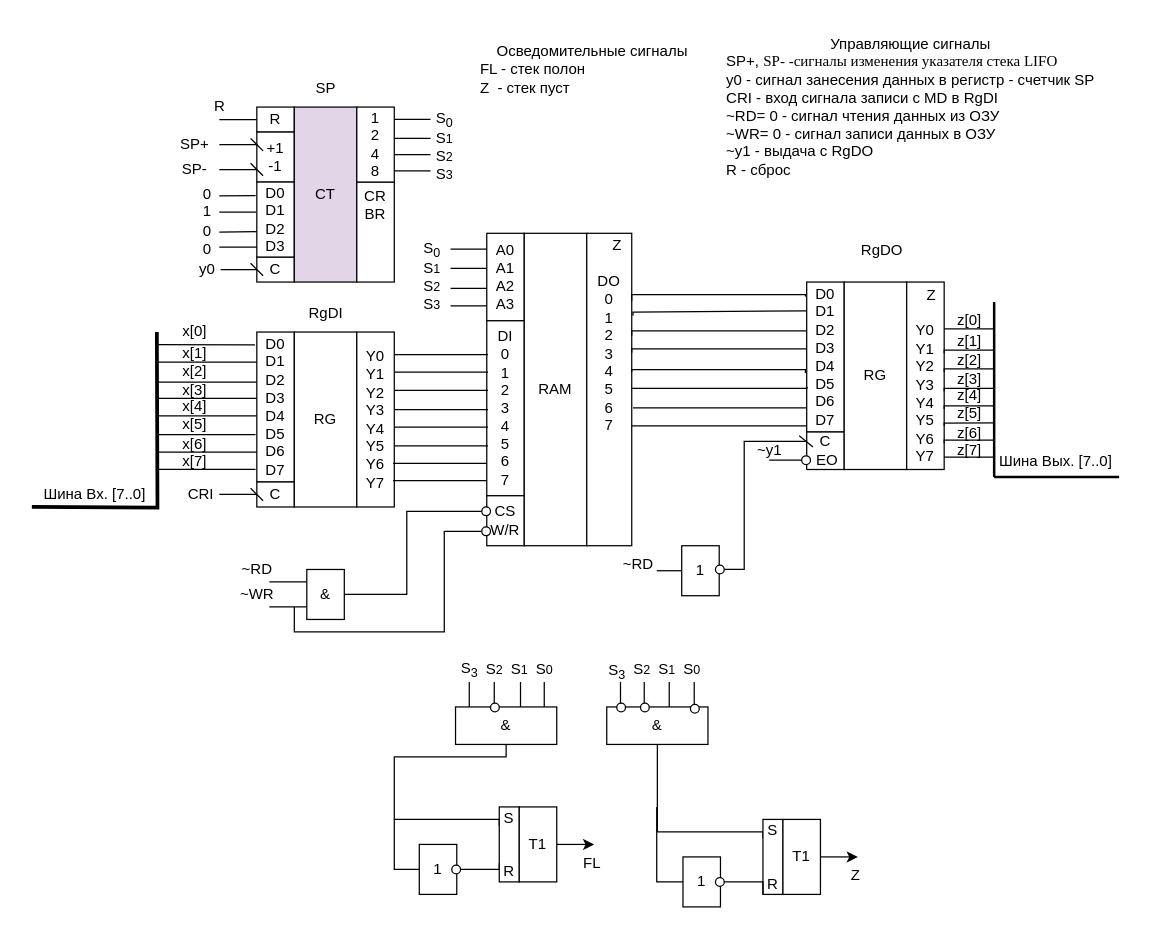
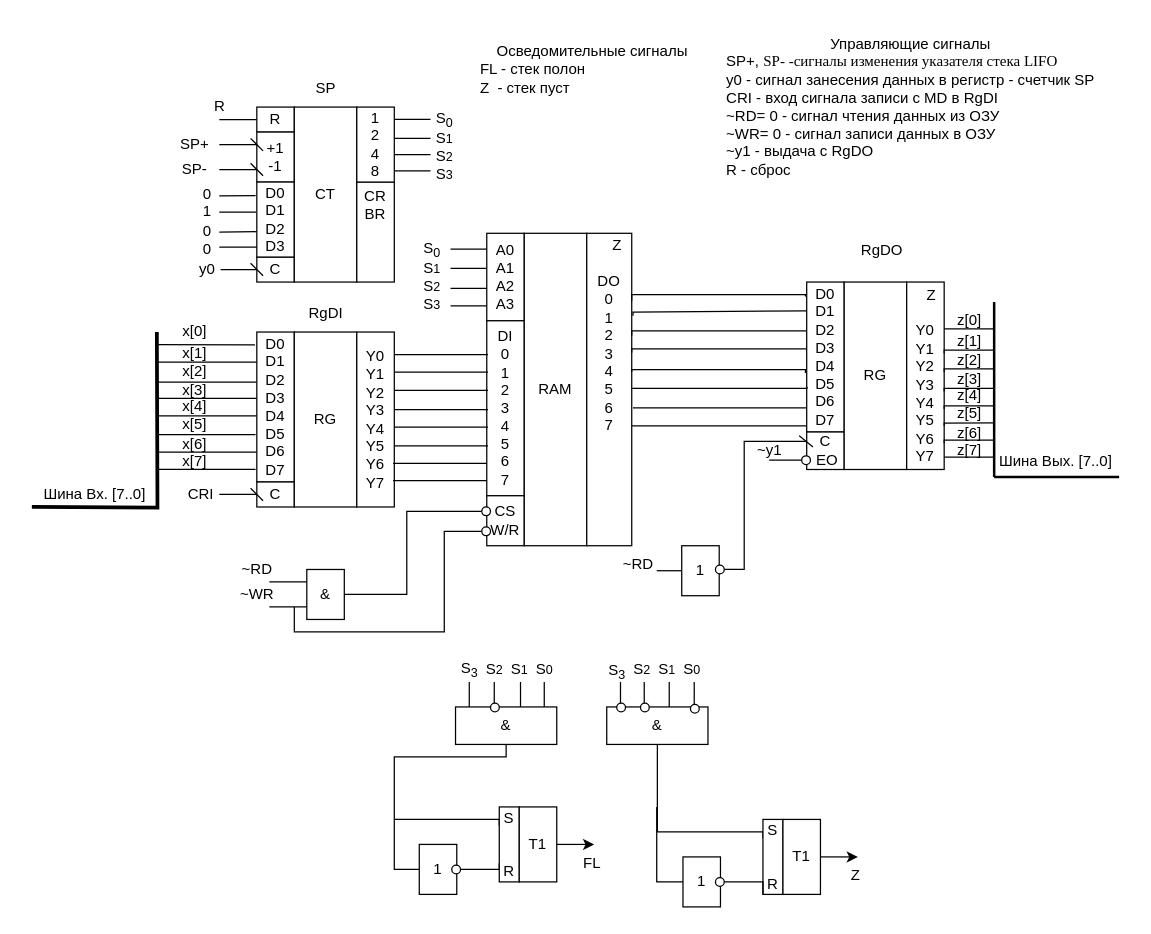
node "CT": fillcolor #e1d5e7 -> #ffffff
